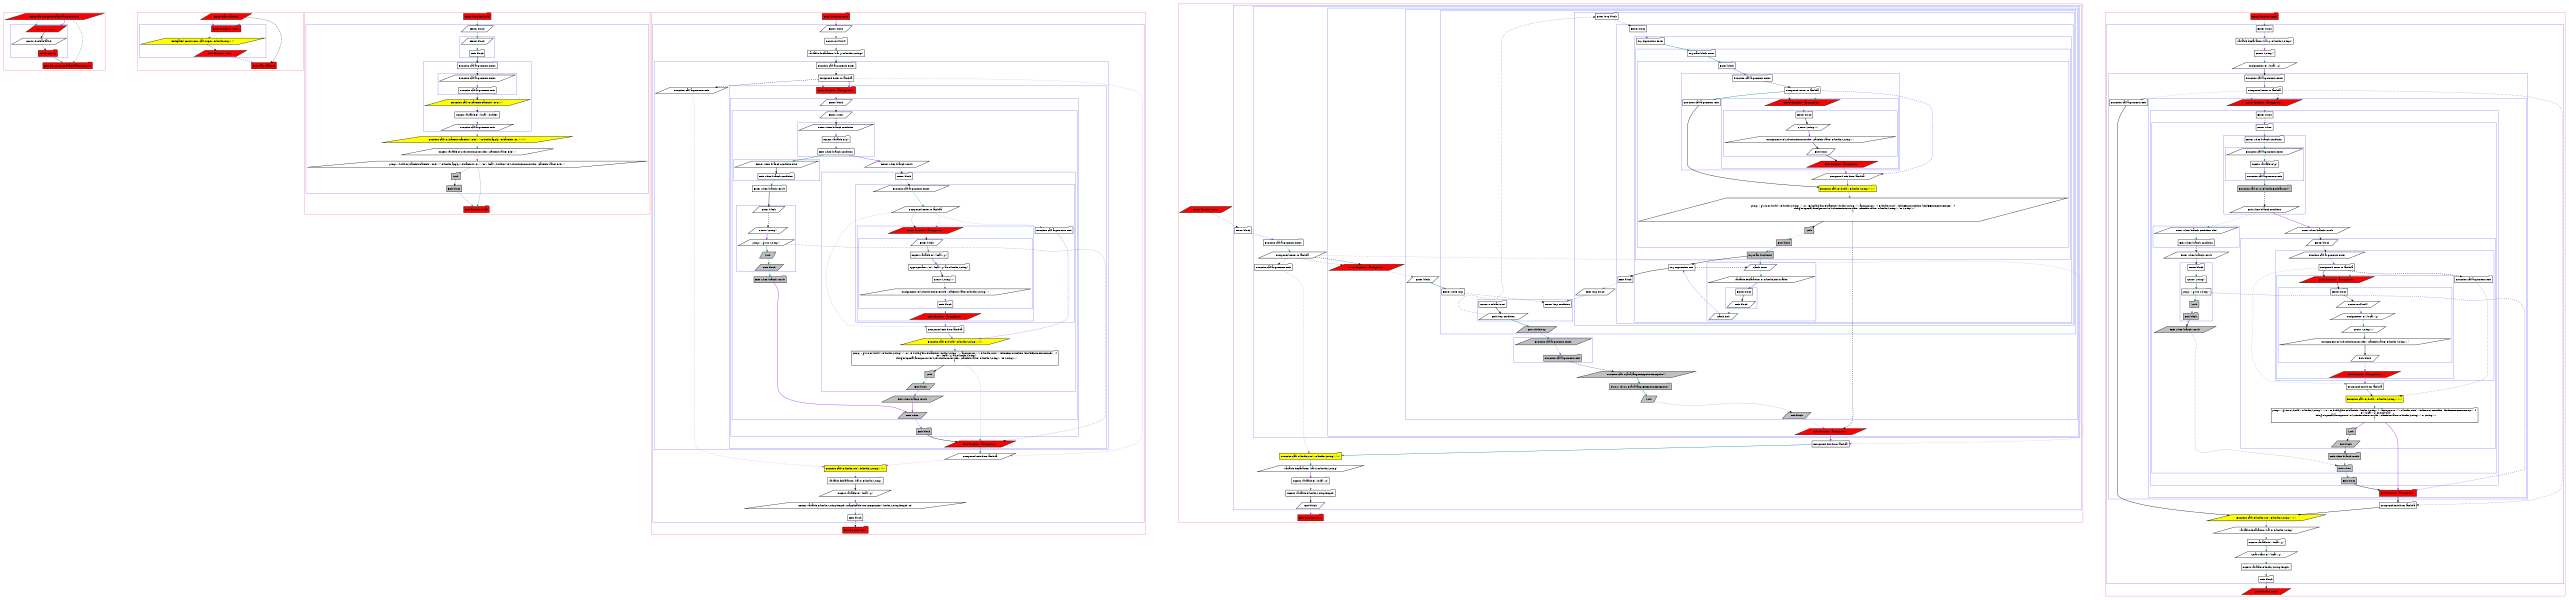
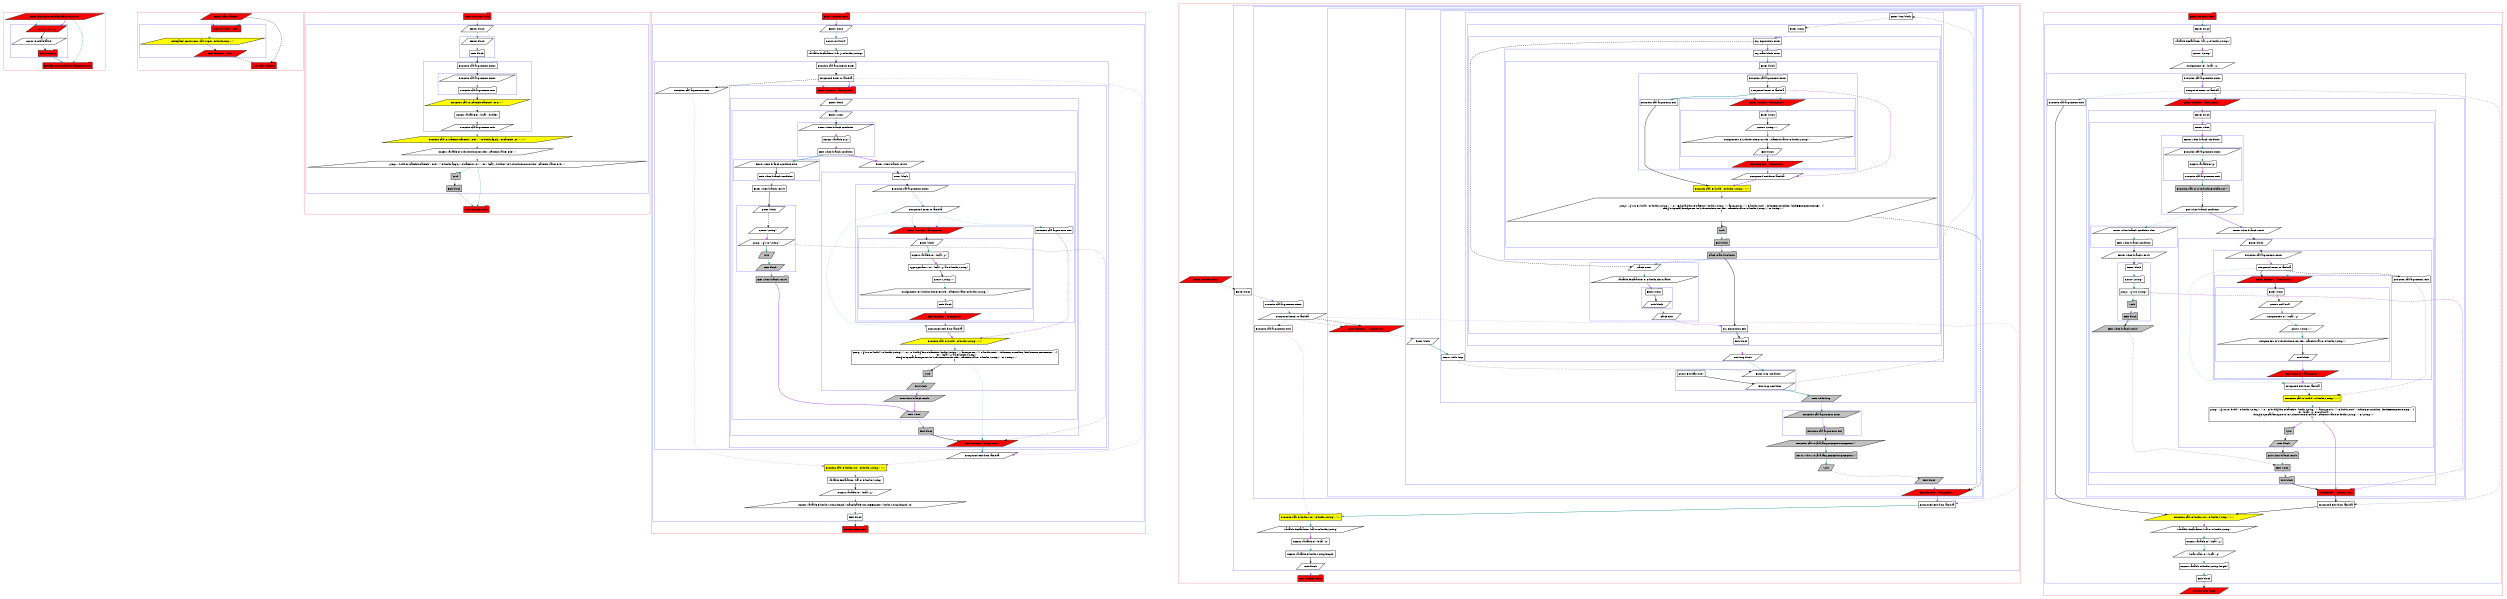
node "Try main block exit": label "Try main block exit" -> "Catch main block exit"
edge "Try expression exit" -> "Catch enter": now "Try expression enter" -> "Catch enter"
node "Enter loop condition": shape folder -> parallelogram
